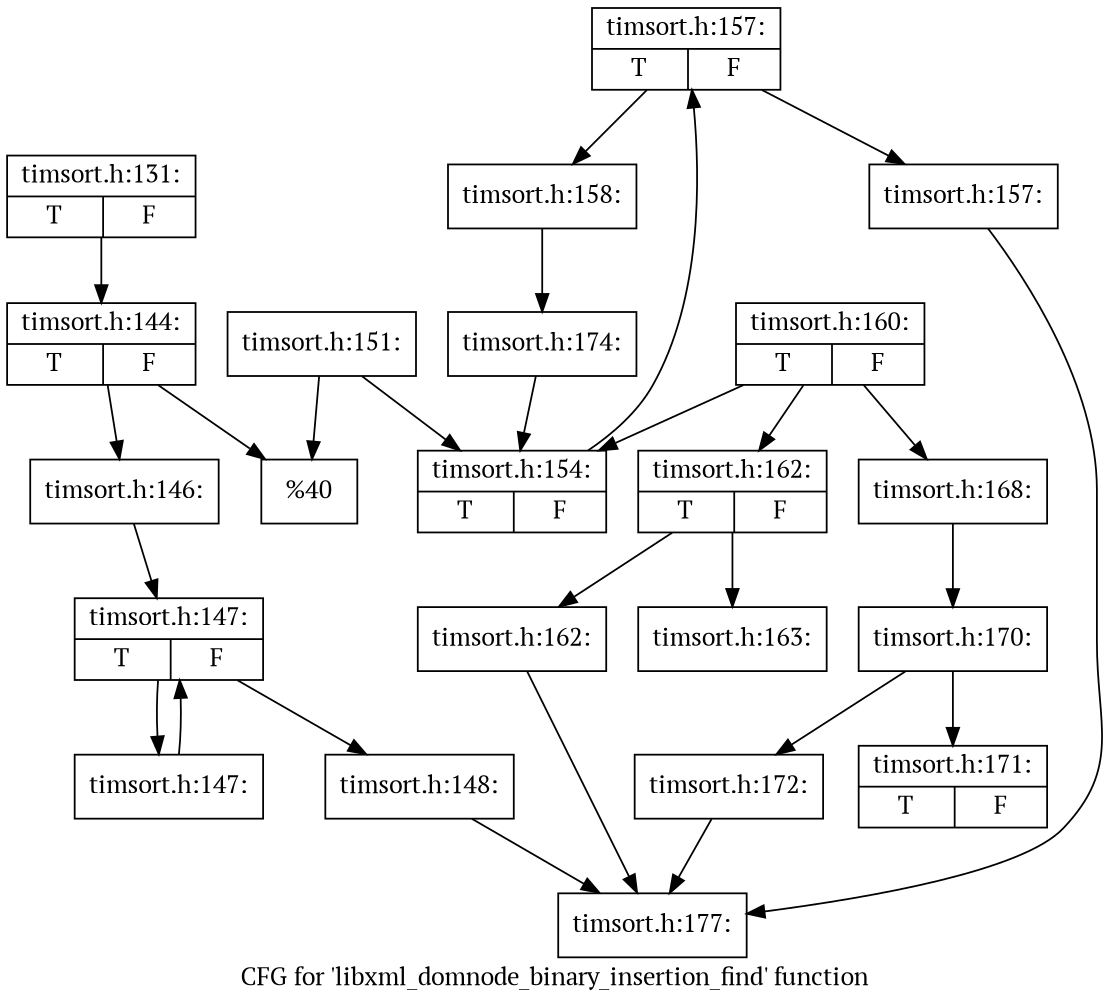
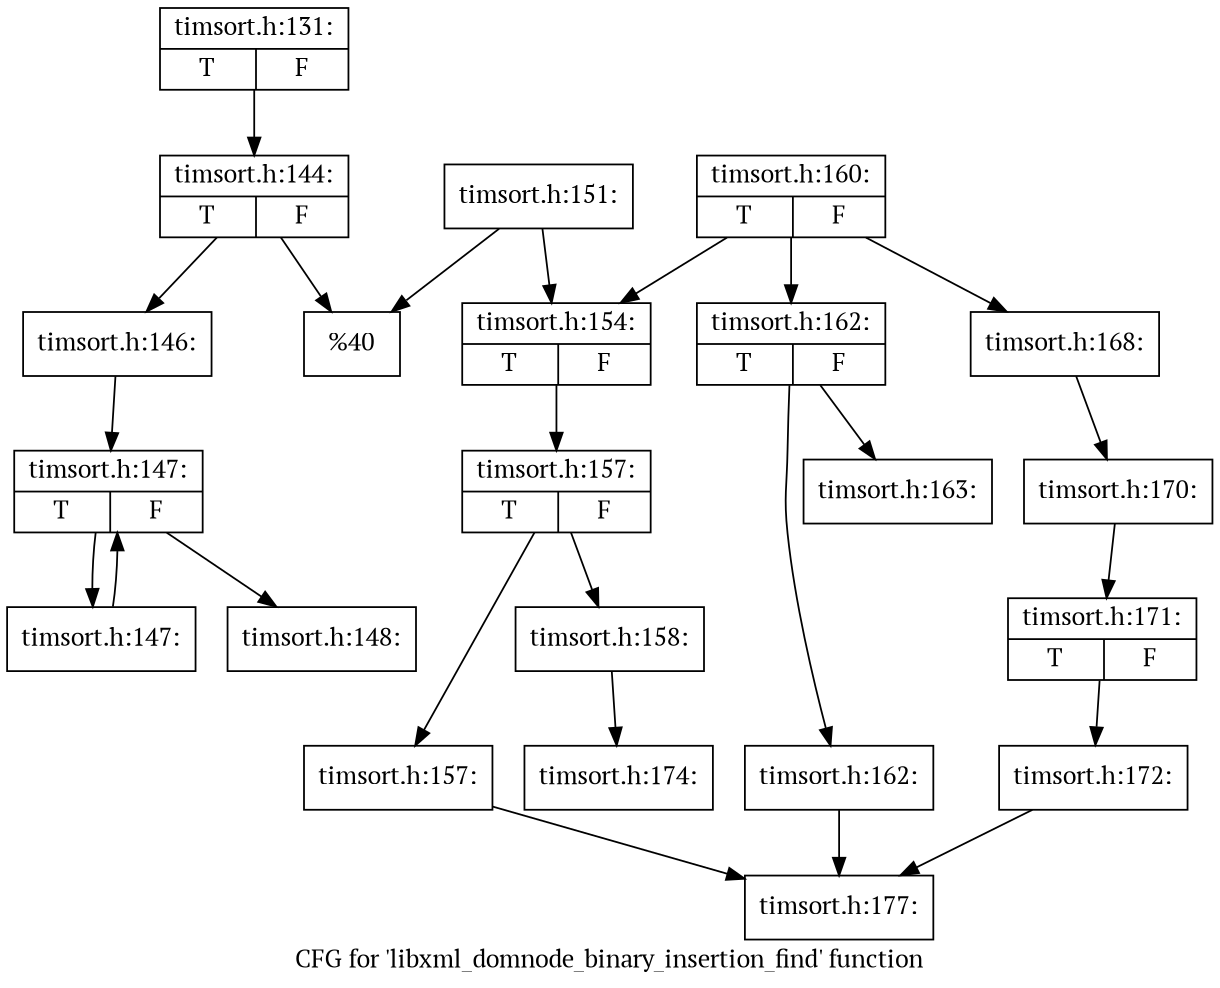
edge "timsort.h:174:" -> "timsort.h:154:": removed
edge "timsort.h:170:" -> "timsort.h:172:": now "timsort.h:171:" -> "timsort.h:172:"
edge "timsort.h:148:" -> "timsort.h:177:": removed
